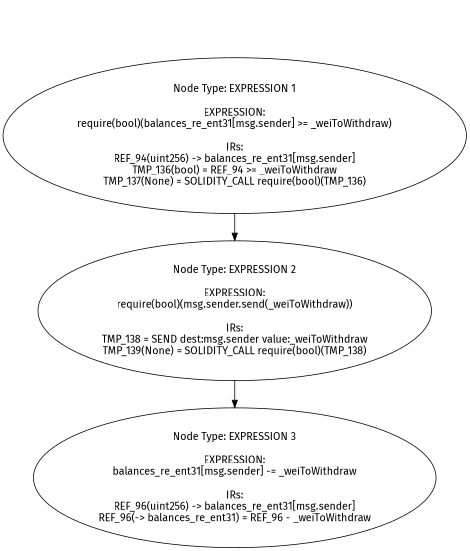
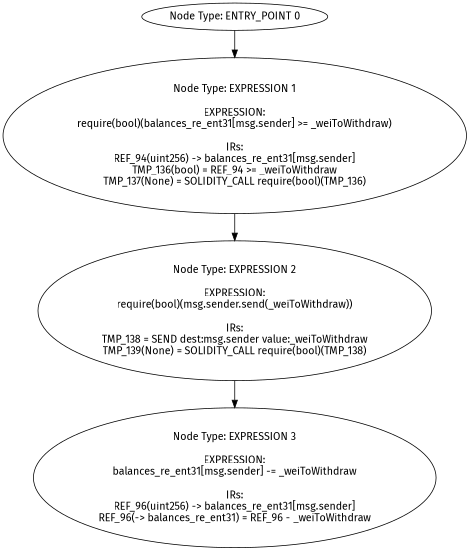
node "Node Type: ENTRY_POINT 0": added
